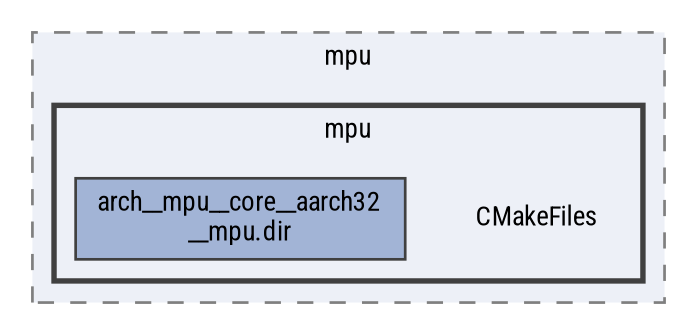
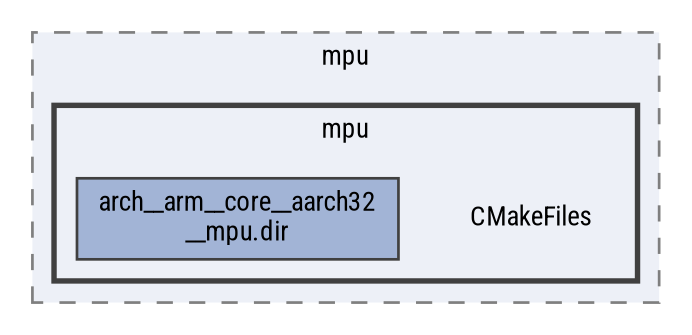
node "arch__mpu__core__aarch32 __mpu.dir": label "arch__mpu__core__aarch32 __mpu.dir" -> "arch__arm__core__aarch32 __mpu.dir"
